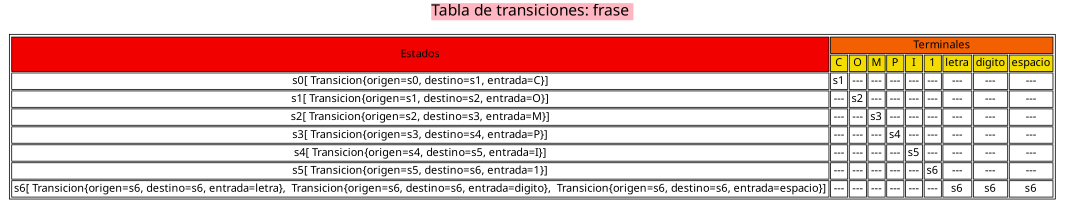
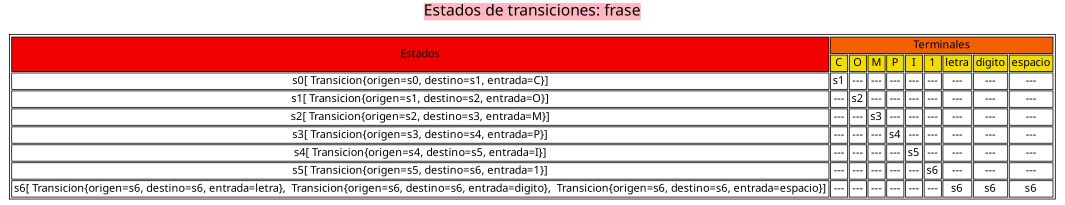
node "Tabla de transiciones: frase": label "Tabla de transiciones: frase" -> "Estados de transiciones: frase"
